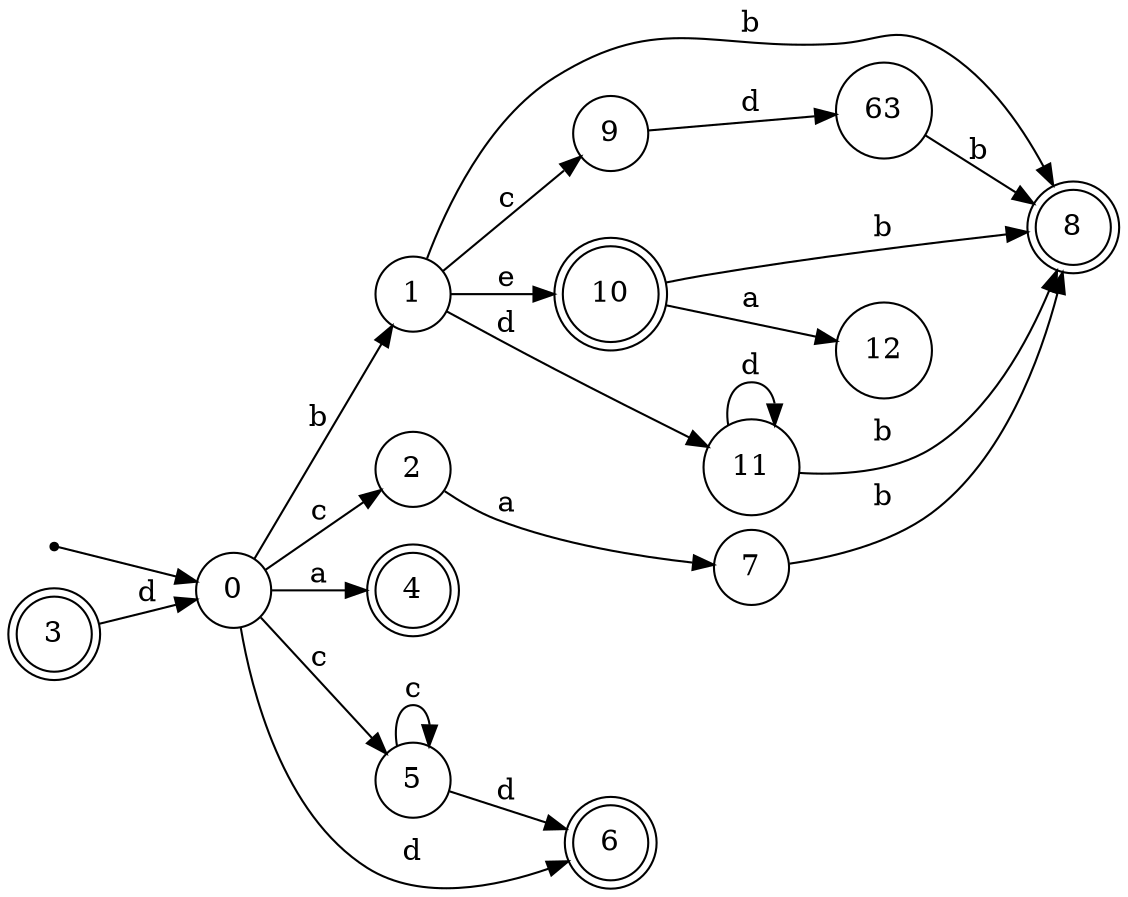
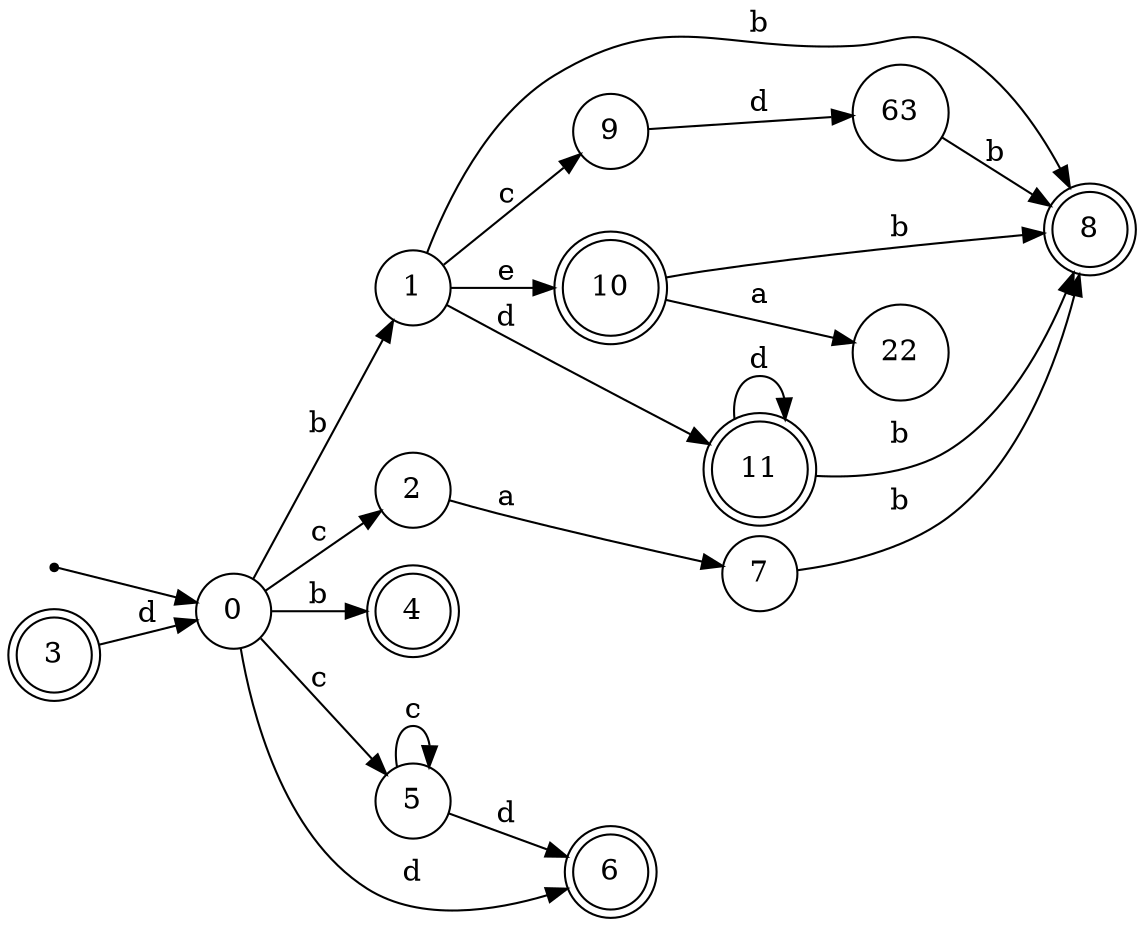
node "12": label "12" -> "22"
node "11": shape circle -> doublecircle
edge "0" -> "4": label "a" -> "b"
